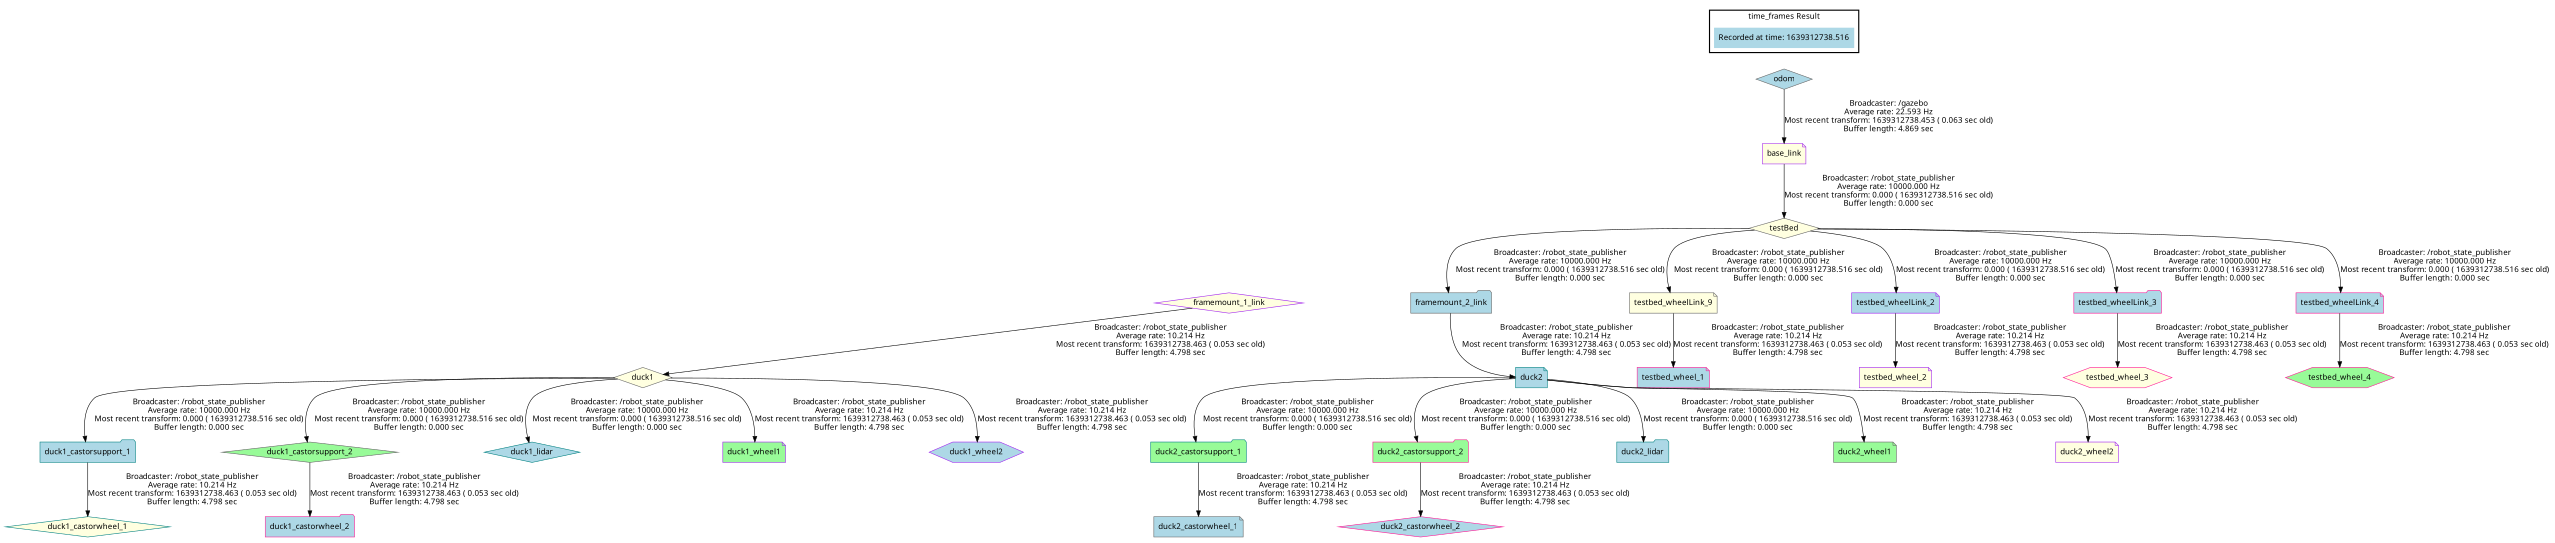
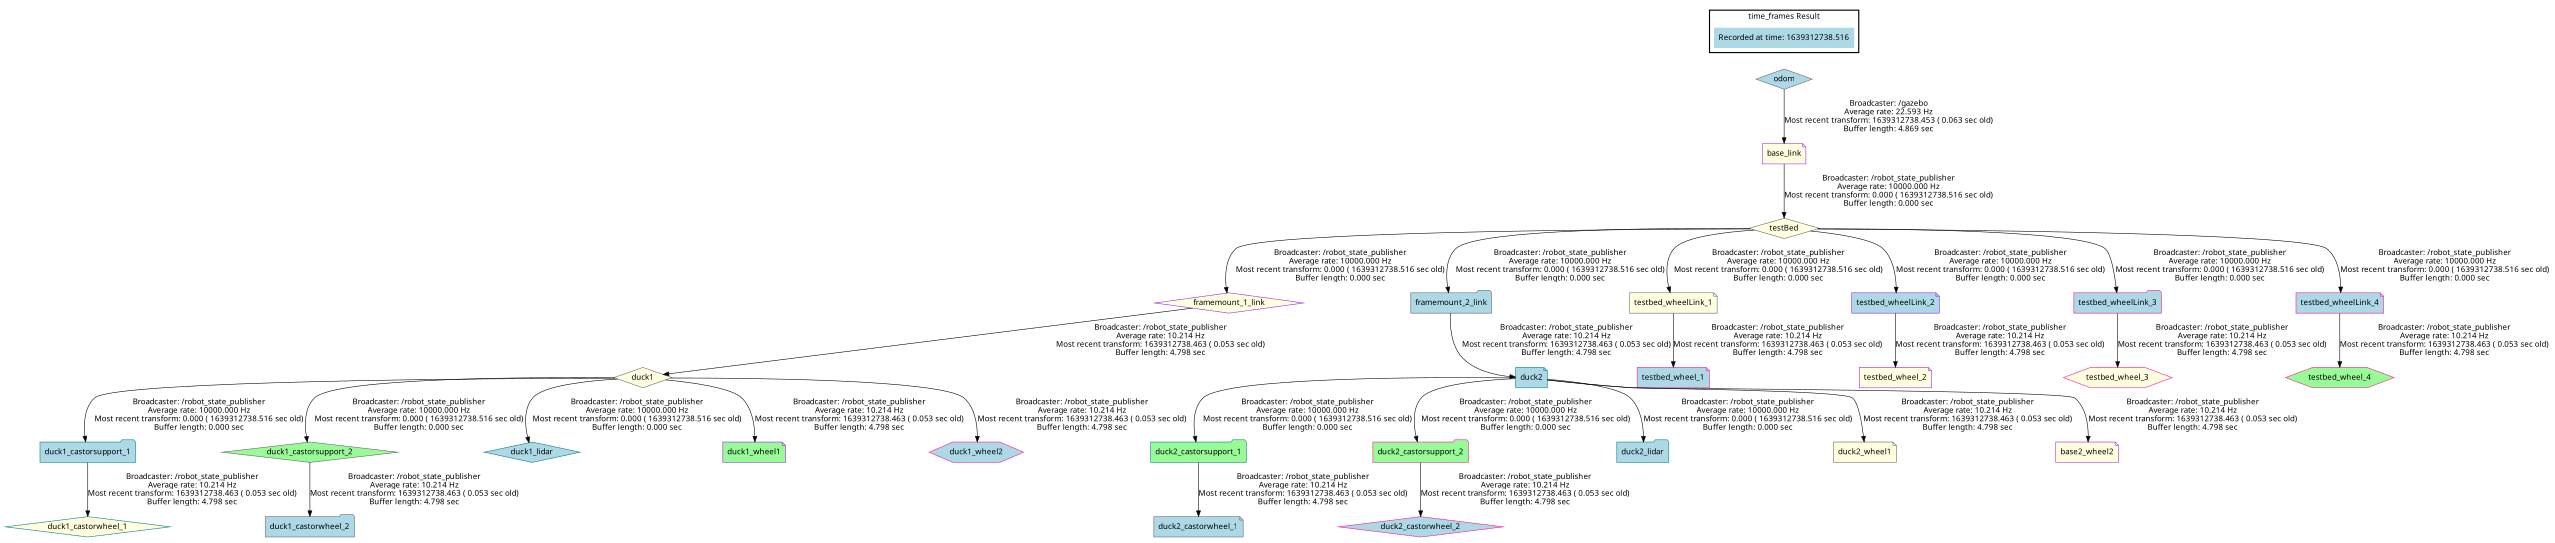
edge "testBed" -> "framemount_1_link": added, label "Broadcaster: /robot_state_publisher Average rate: 10000.000 Hz Most recent transform: 0.000 ( 1639312738.516 sec old) Buffer length: 0.000 sec"
node "testbed_wheelLink_9": label "testbed_wheelLink_9" -> "testbed_wheelLink_1"
node "duck1_wheel2": color purple -> deeppink
node "duck2_wheel1": fillcolor palegreen -> lightyellow
node "duck2_wheel2": label "duck2_wheel2" -> "base2_wheel2"
node "duck1_castorwheel_2": color deeppink -> gray40
